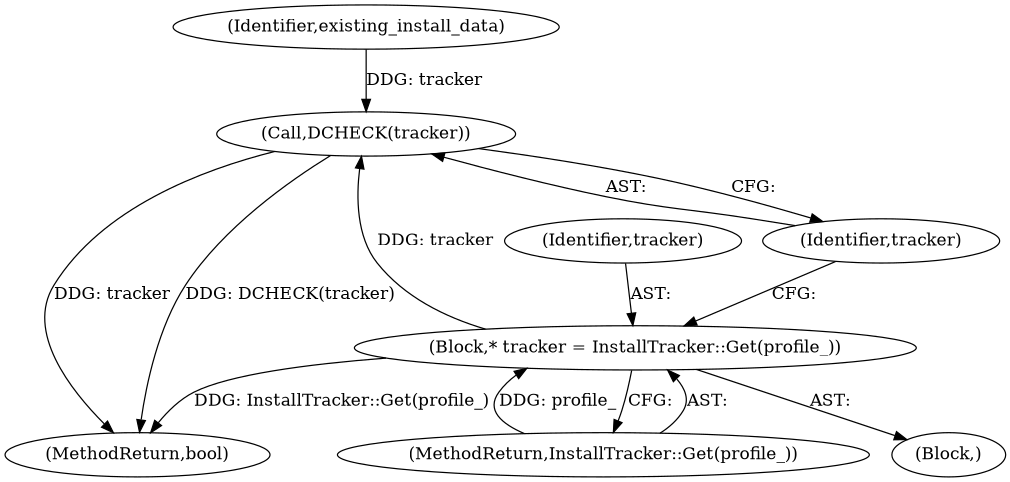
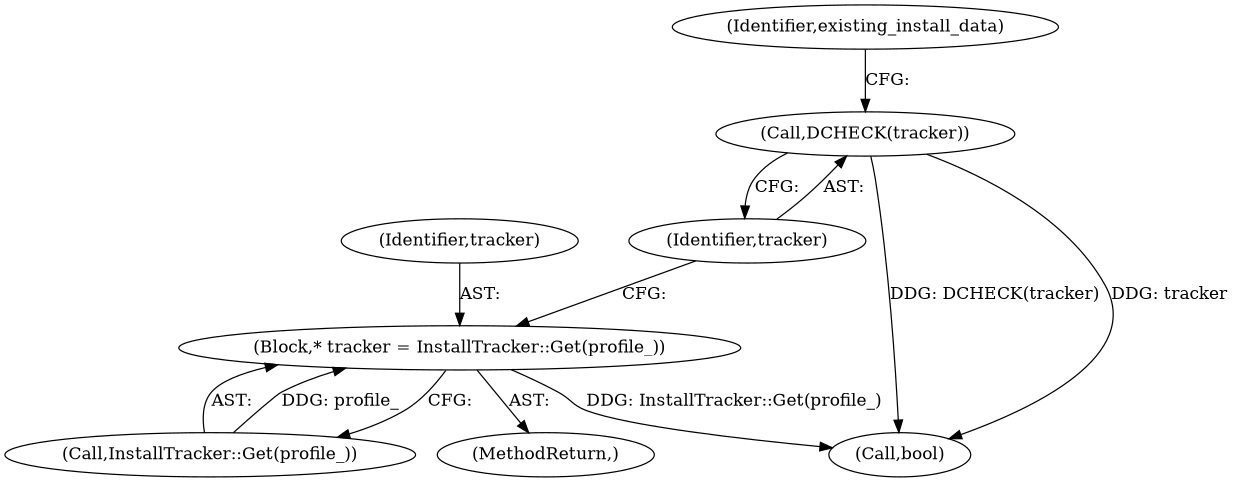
edge "(Identifier,existing_install_data)" -> "(Call,DCHECK(tracker))": label "DDG: tracker" -> "CFG: "
edge "(Block,* tracker = InstallTracker::Get(profile_))" -> "(Call,DCHECK(tracker))": removed, label "DDG: tracker"
node "(MethodReturn,bool)": label "(MethodReturn,bool)" -> "(Call,bool)"
node "(MethodReturn,InstallTracker::Get(profile_))": label "(MethodReturn,InstallTracker::Get(profile_))" -> "(Call,InstallTracker::Get(profile_))"
node "(Block,)": label "(Block,)" -> "(MethodReturn,)"
